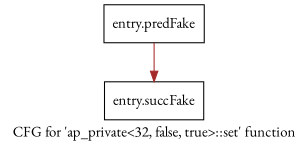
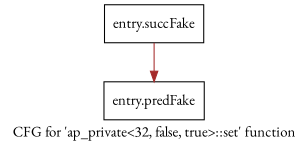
edge "entry.predFake" -> "entry.succFake": reversed
